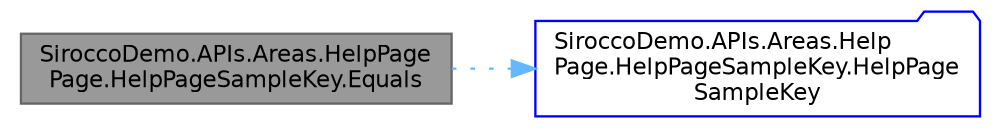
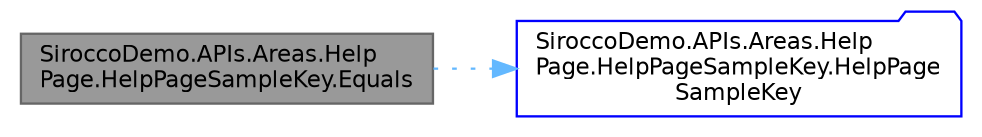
node "SiroccoDemo.APIs.Areas.HelpPage Page.HelpPageSampleKey.Equals": label "SiroccoDemo.APIs.Areas.HelpPage Page.HelpPageSampleKey.Equals" -> "SiroccoDemo.APIs.Areas.Help Page.HelpPageSampleKey.Equals"
